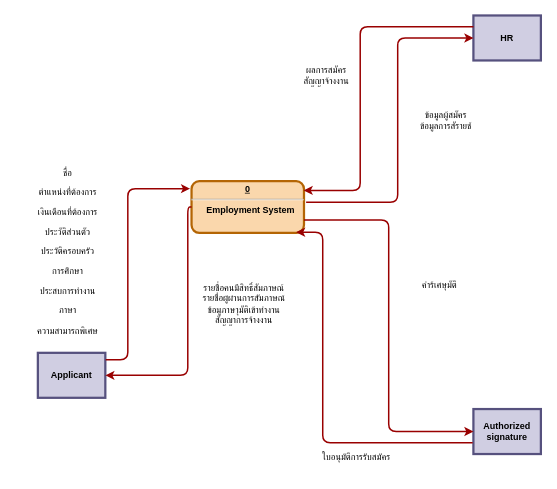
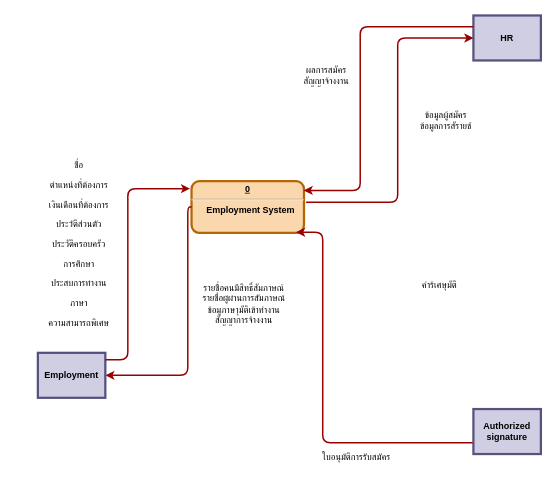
node "ชื่อ ตำแหน่งที่ต้องการ เงินเดือนที่ต้องการ ประวัติส่วนตัว ประวัติครอบครัว การศึกษา ประสบการทำงาน ภาษา ความสามารถพิเศษ": moved (68, 252) -> (79, 244)
edge "0 Employment System" -> "Authorized signature": removed
node "Applicant": label "Applicant" -> "Employment"
